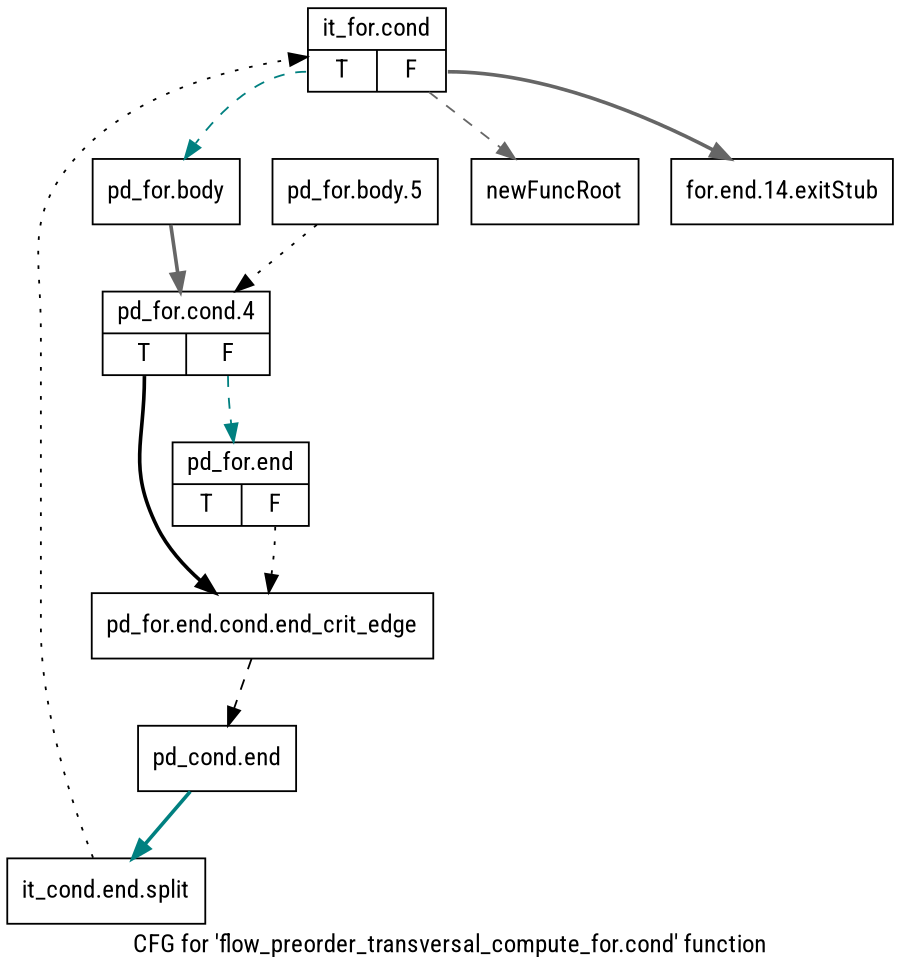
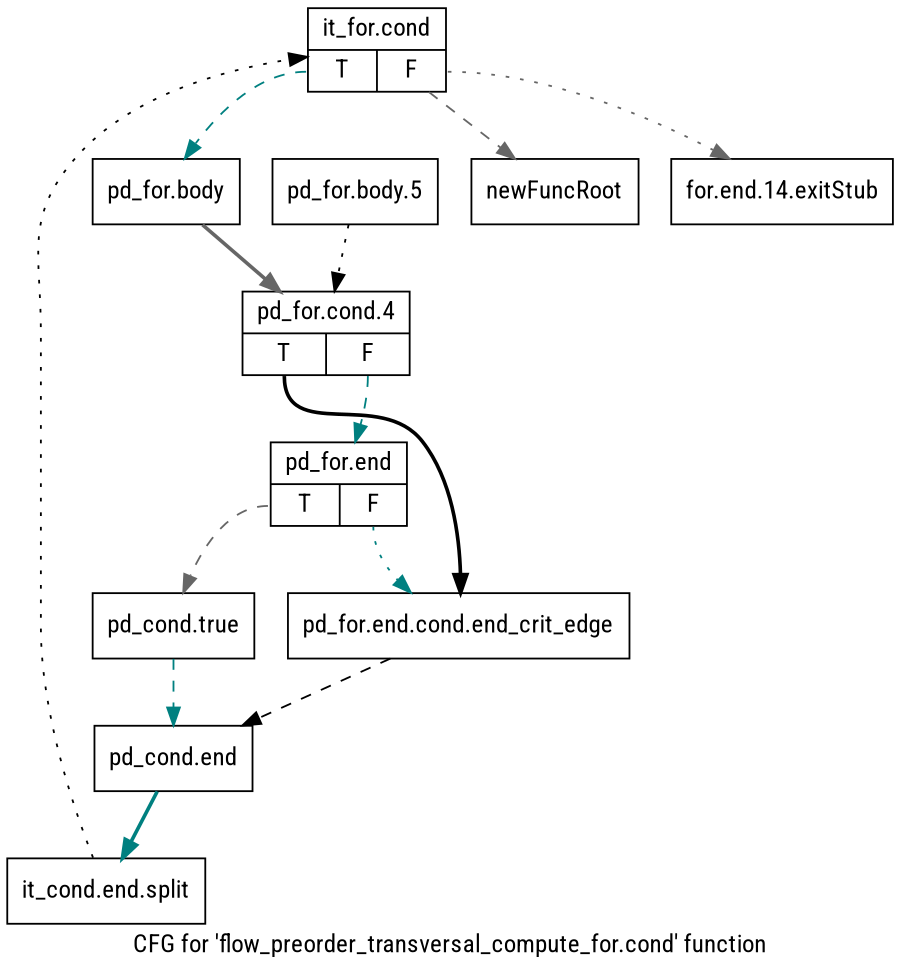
edge "it_for.cond" -> "for.end.14.exitStub": style bold -> dotted
edge "pd_for.end" -> "pd_for.end.cond.end_crit_edge": color black -> teal
node "pd_cond.true": added
